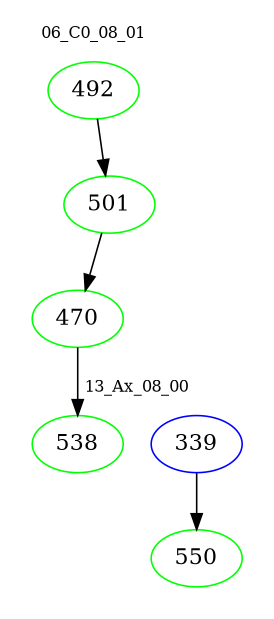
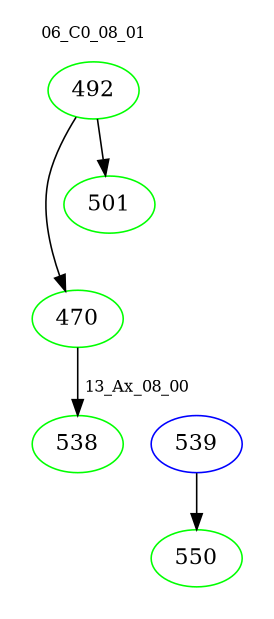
edge "501" -> "470": now "492" -> "470"
node "339": label "339" -> "539"
